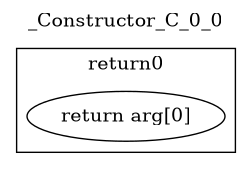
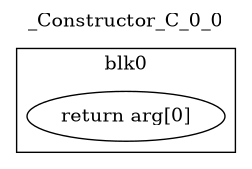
cluster "return0": label "return0" -> "blk0"
